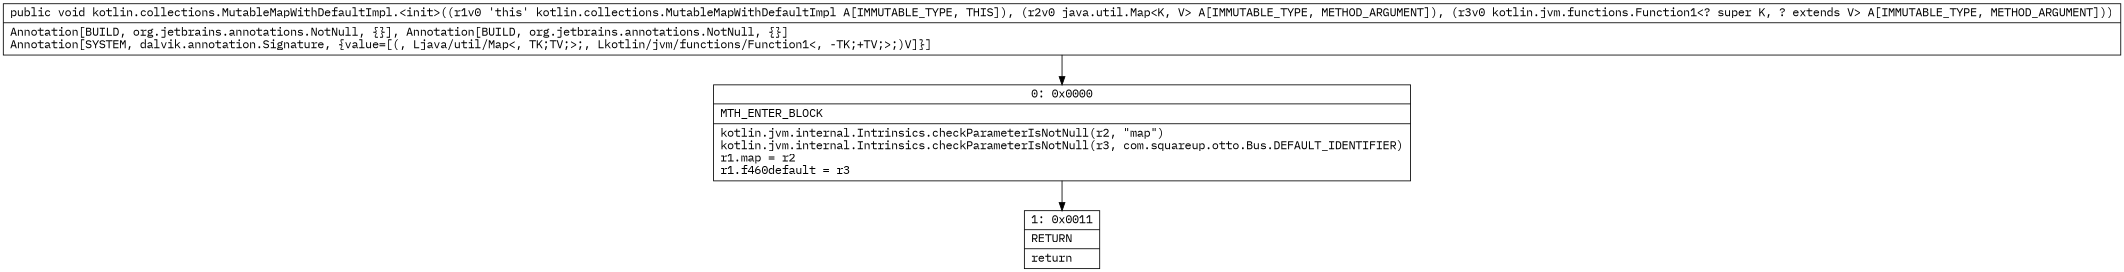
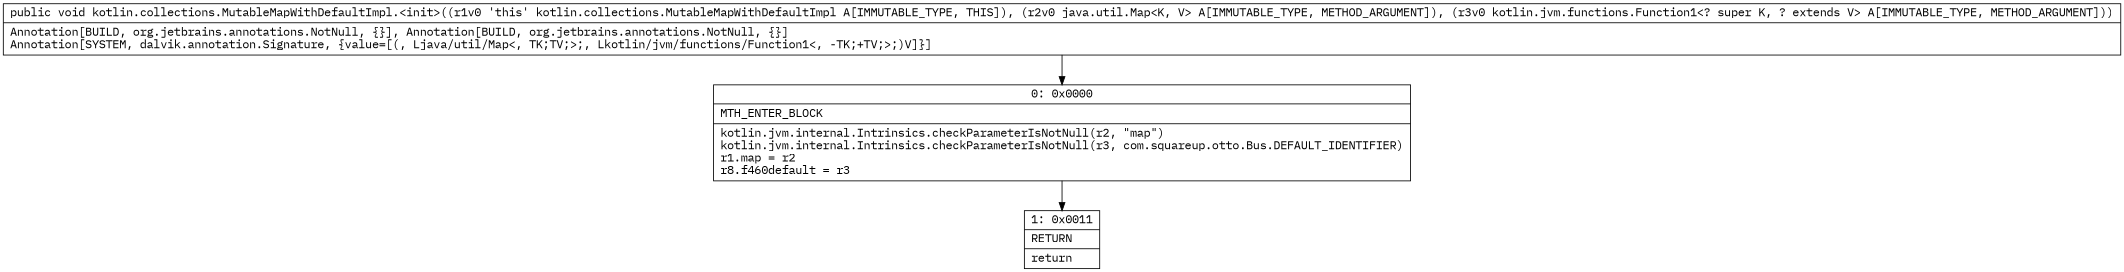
node "0: 0x0000": text "r1.f460default = r3" -> "r8.f460default = r3"
